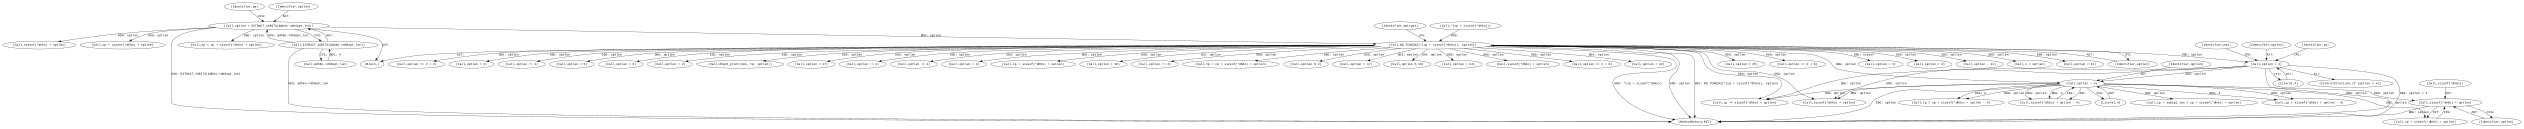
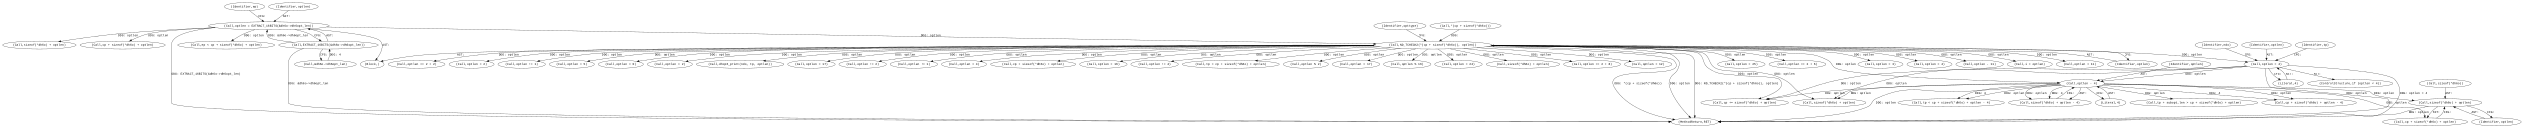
edge "(Call,ND_TCHECK2(*(cp + sizeof(*dh6o)), optlen))" -> "(Call,optlen < 3)": label "DDG: sizeof" -> "DDG: optlen"
